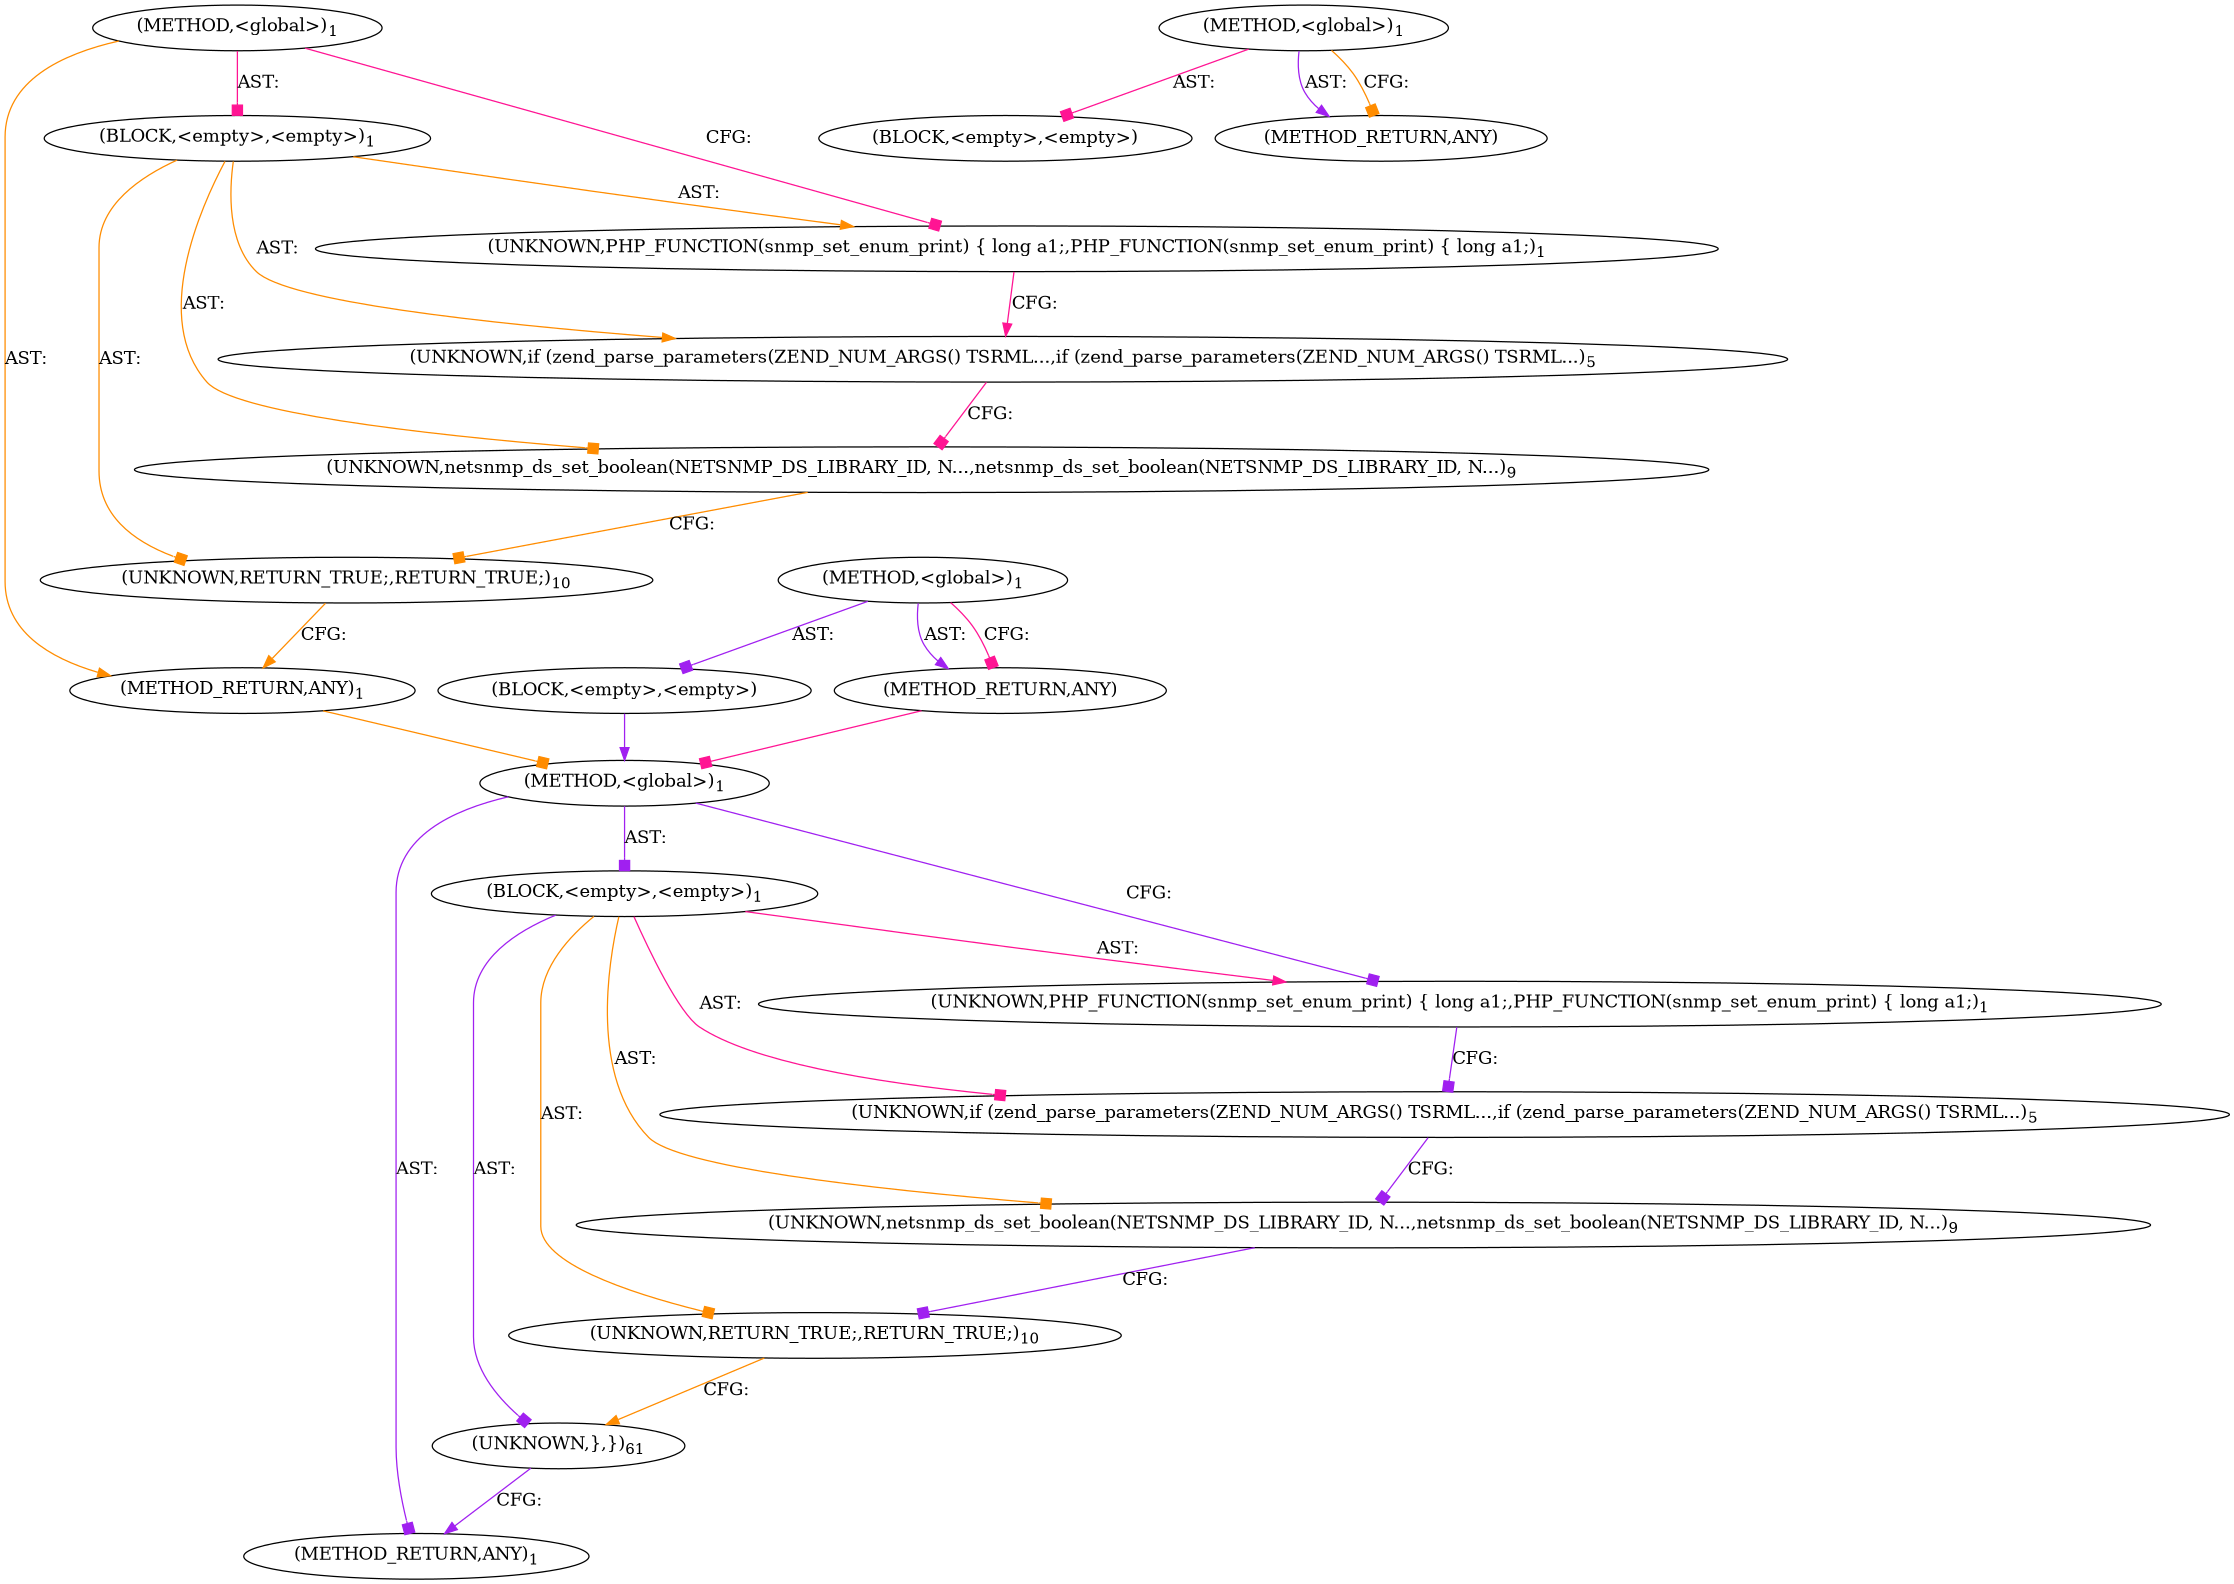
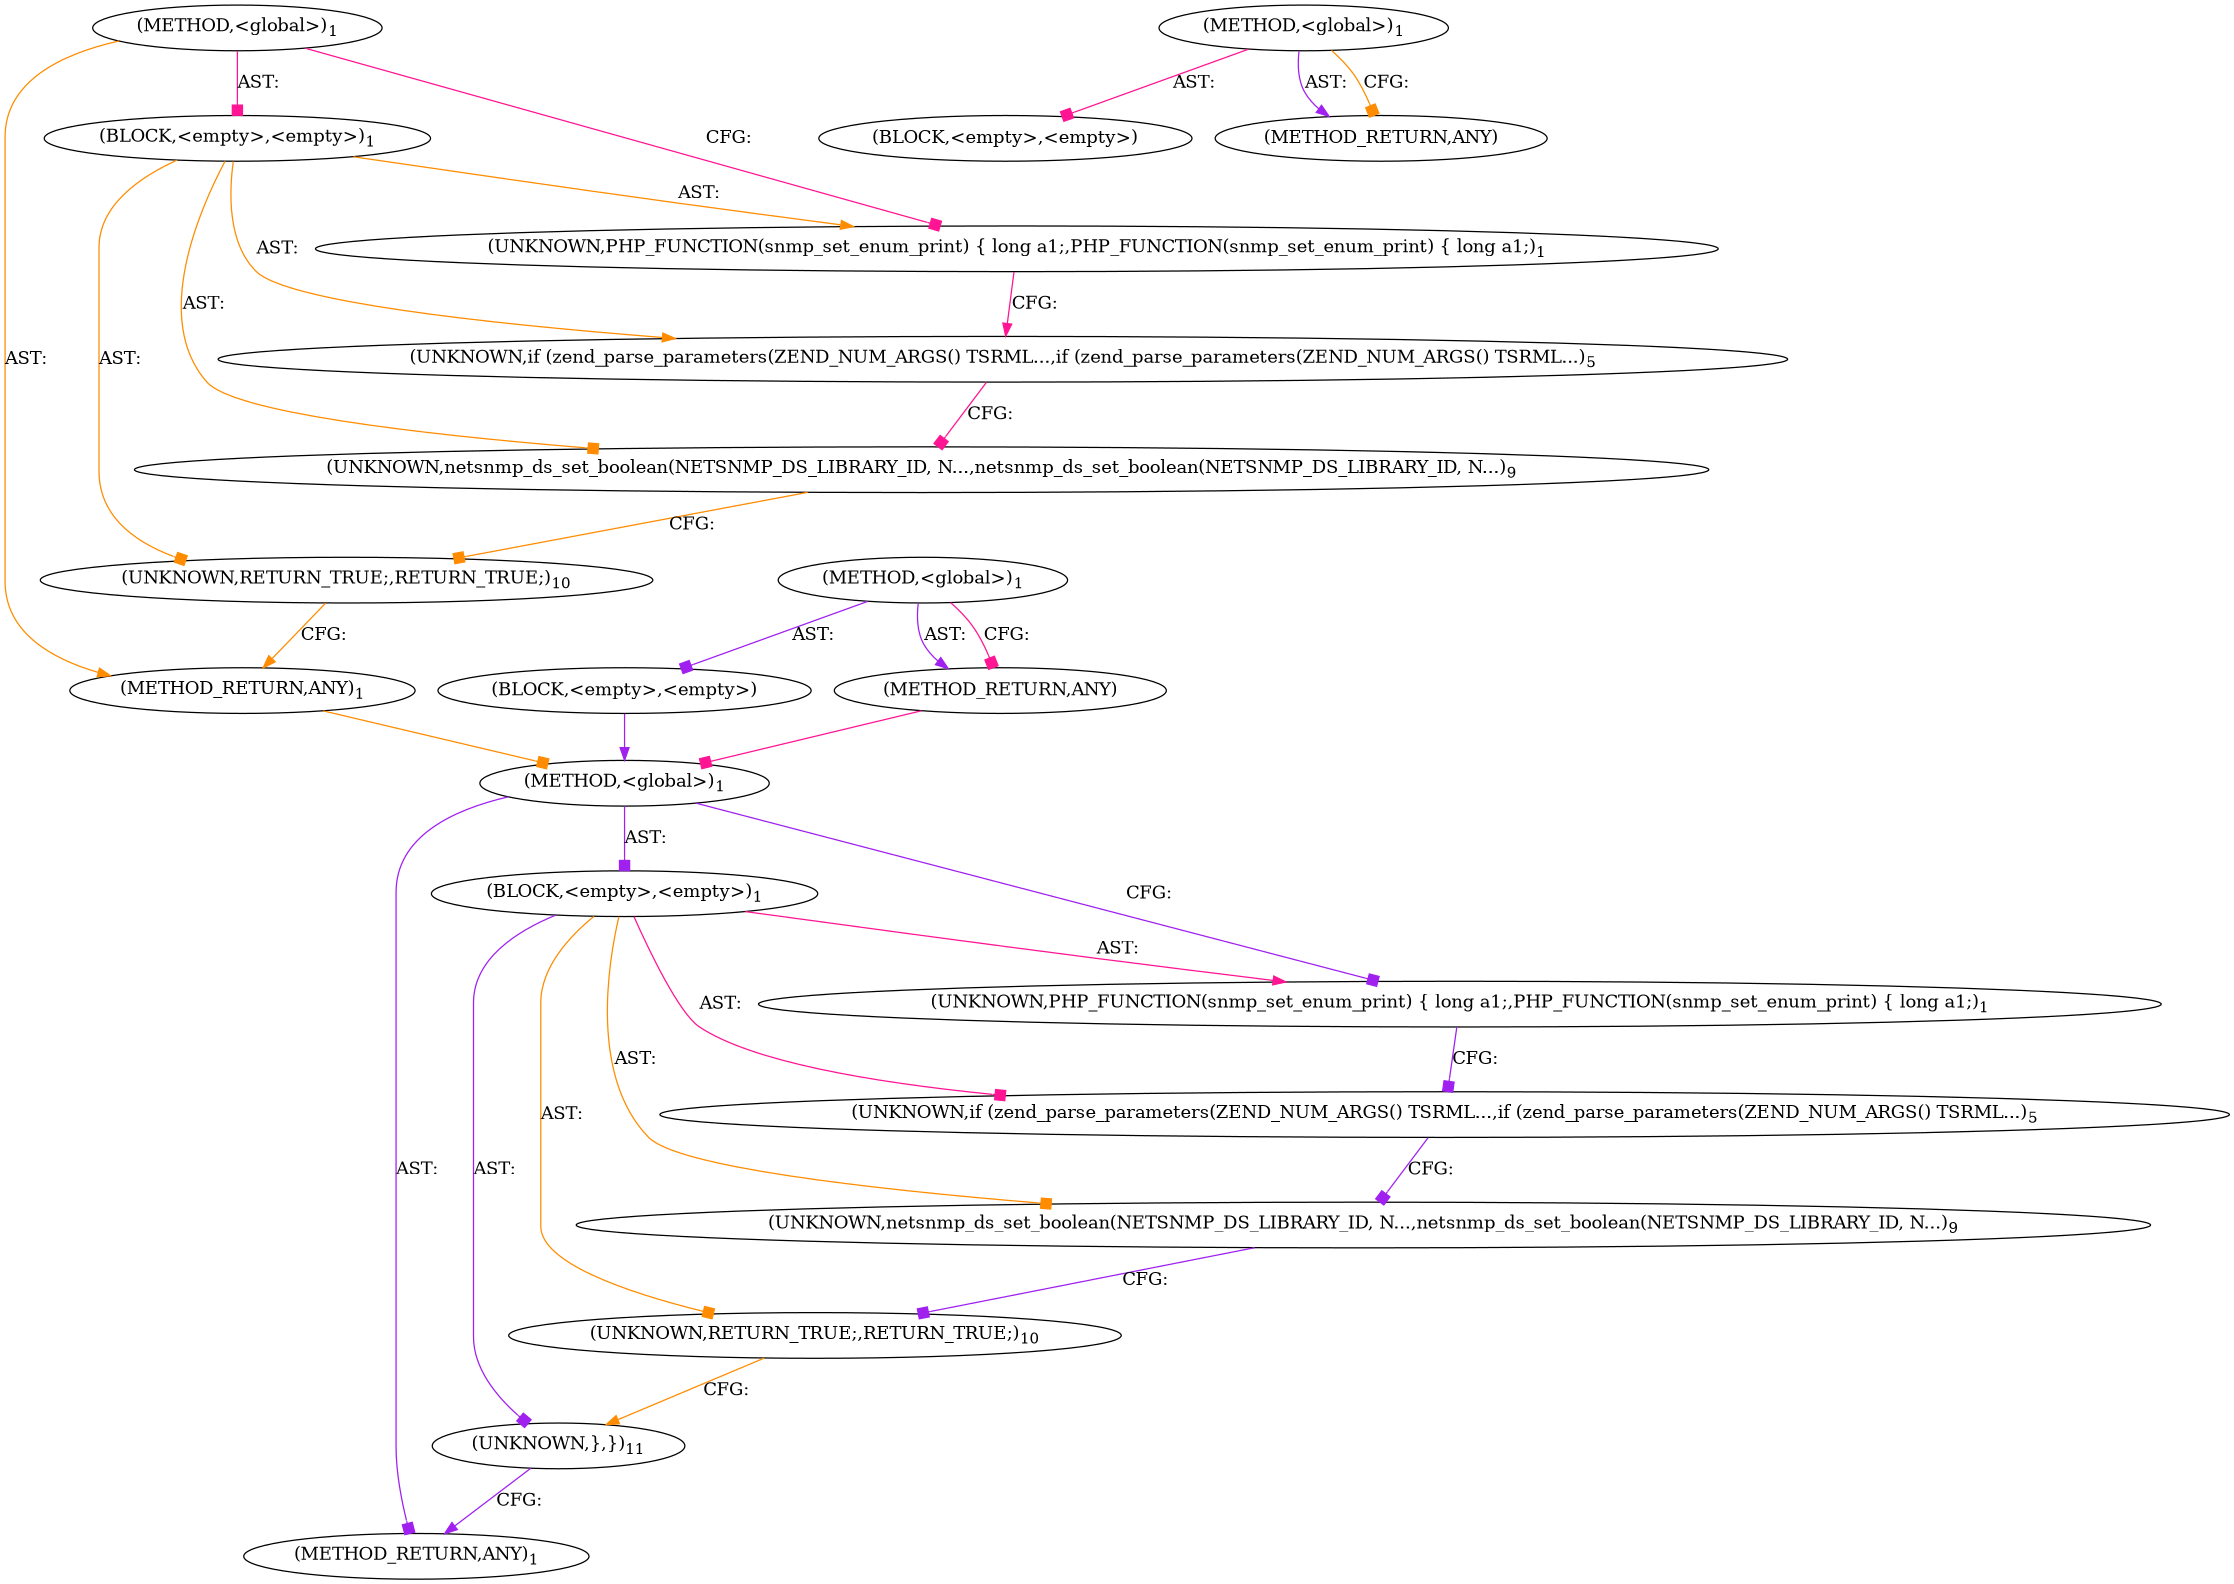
node "(UNKNOWN,},})": text "61" -> "11"
